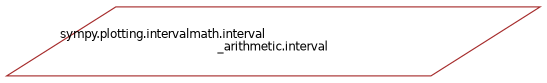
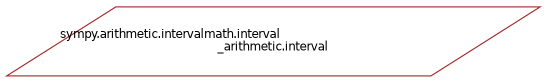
node "sympy.plotting.intervalmath.interval _arithmetic.interval": label "sympy.plotting.intervalmath.interval _arithmetic.interval" -> "sympy.arithmetic.intervalmath.interval _arithmetic.interval"
